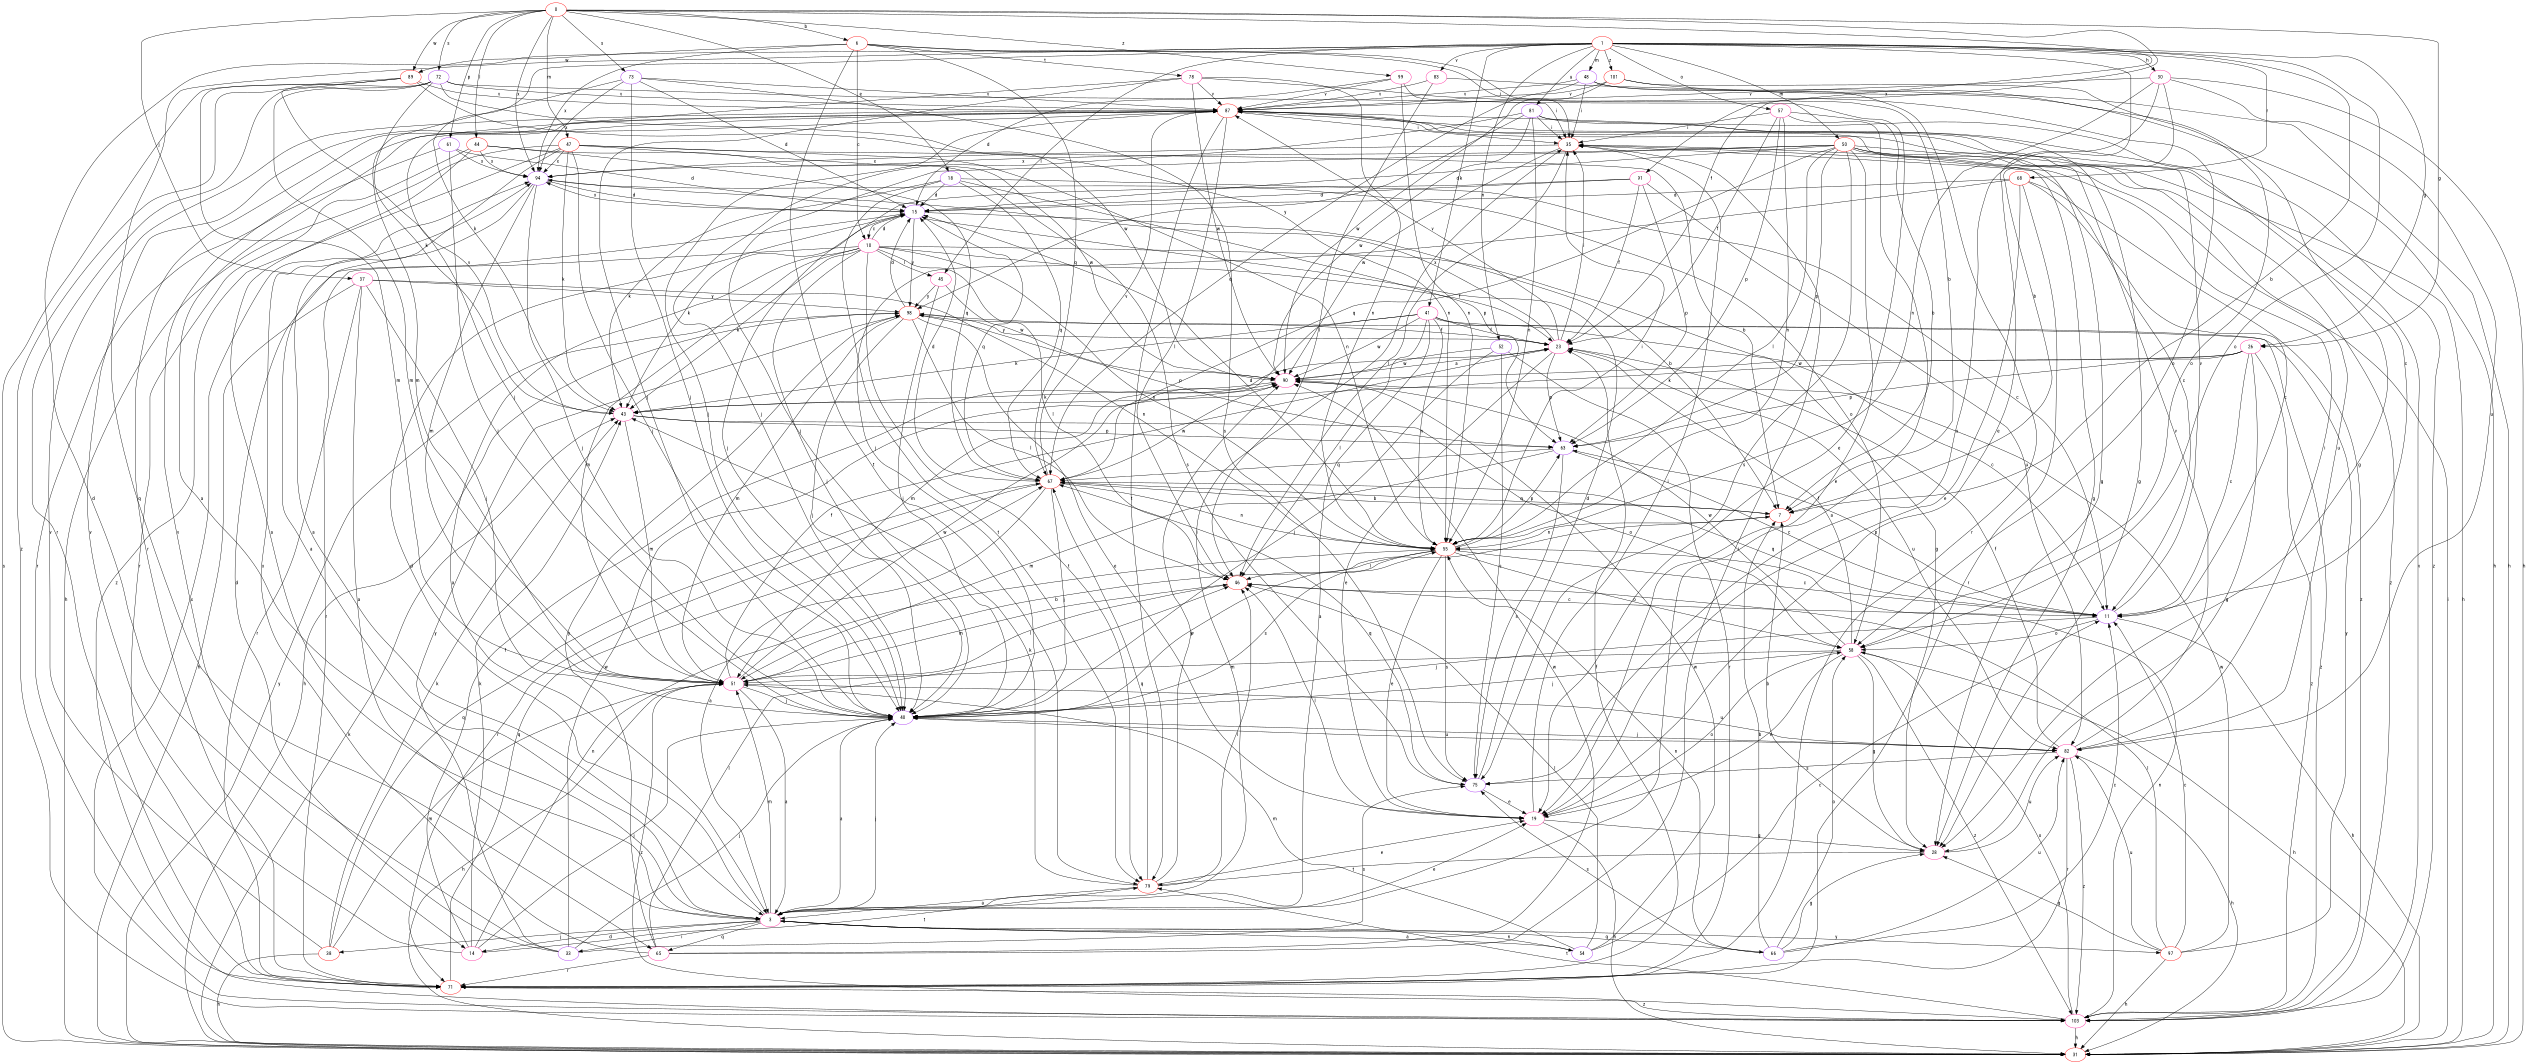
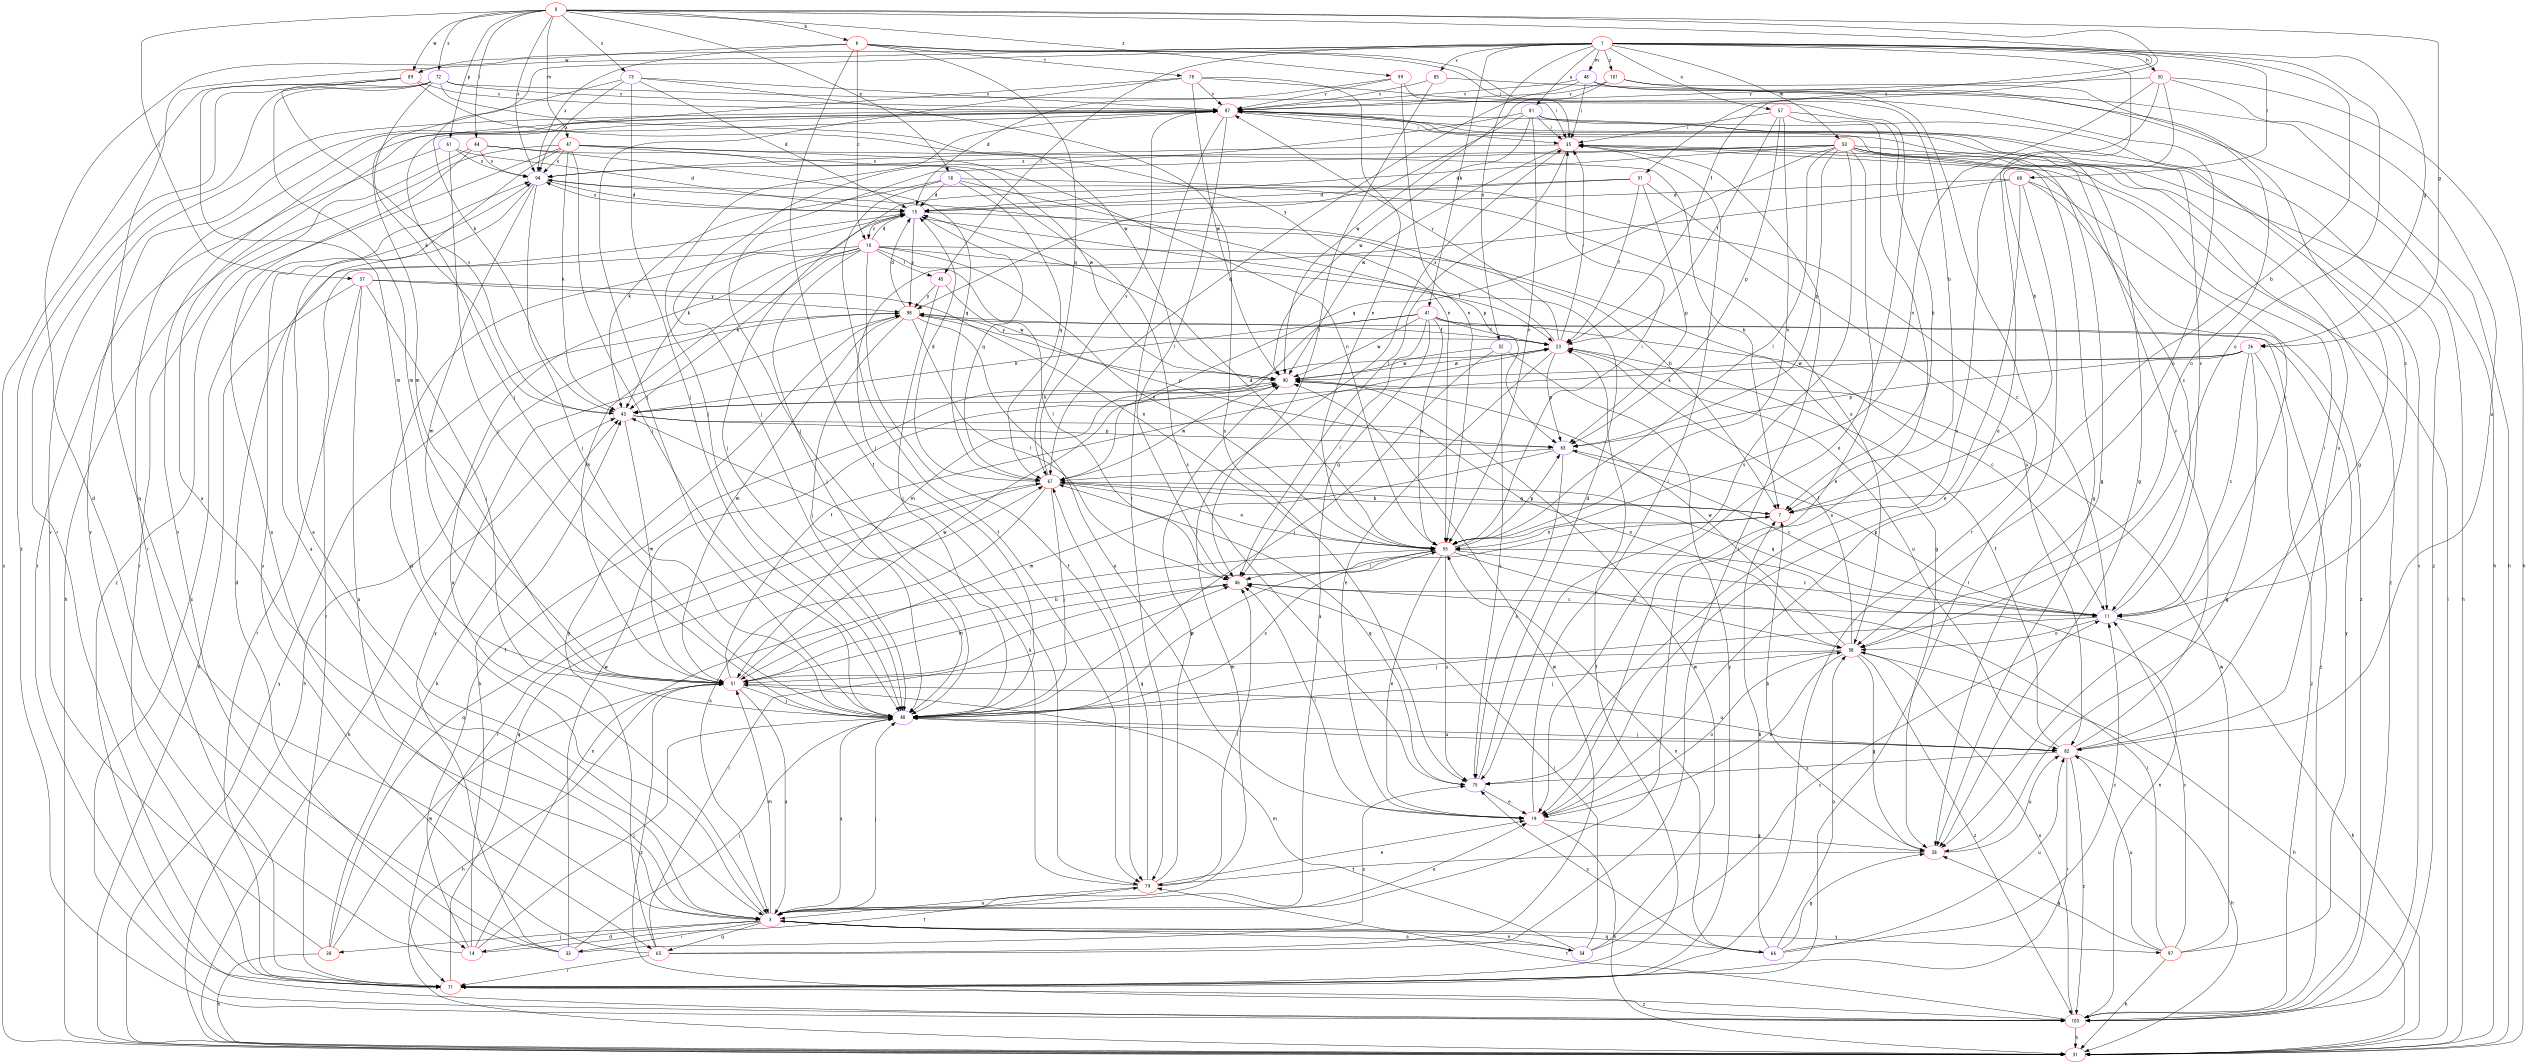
edge "23" -> "90": label "a" -> "w"
edge "52" -> "71": label "r" -> "y"
